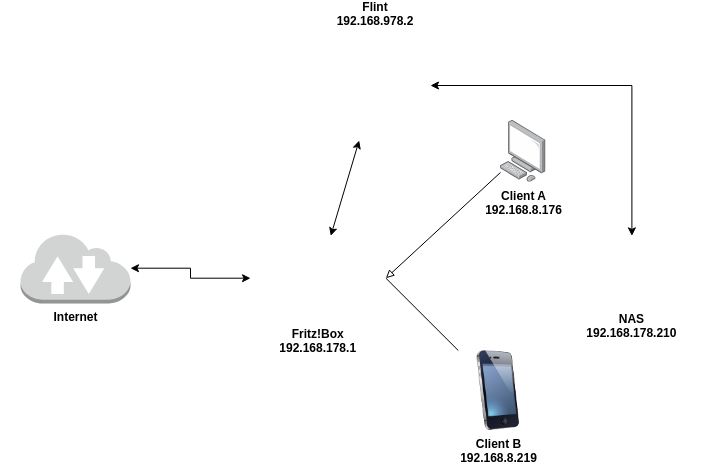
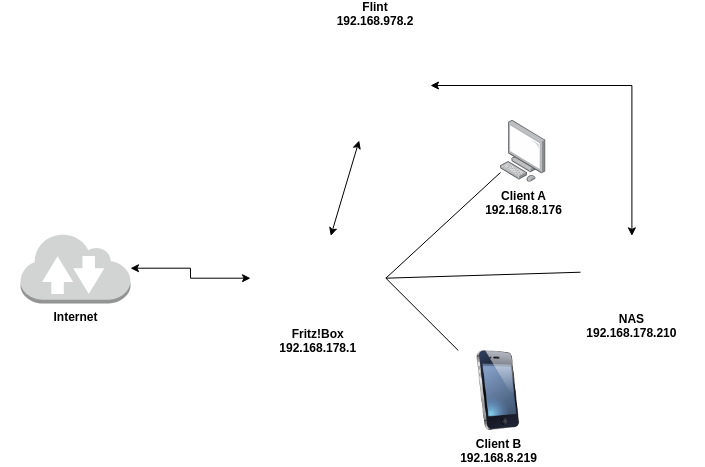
edge "Client A 192.168.8.176" -> "Fritz!Box 192.168.178.1": arrowhead block -> none
edge "NAS 192.168.178.210" -- "Fritz!Box 192.168.178.1": added
